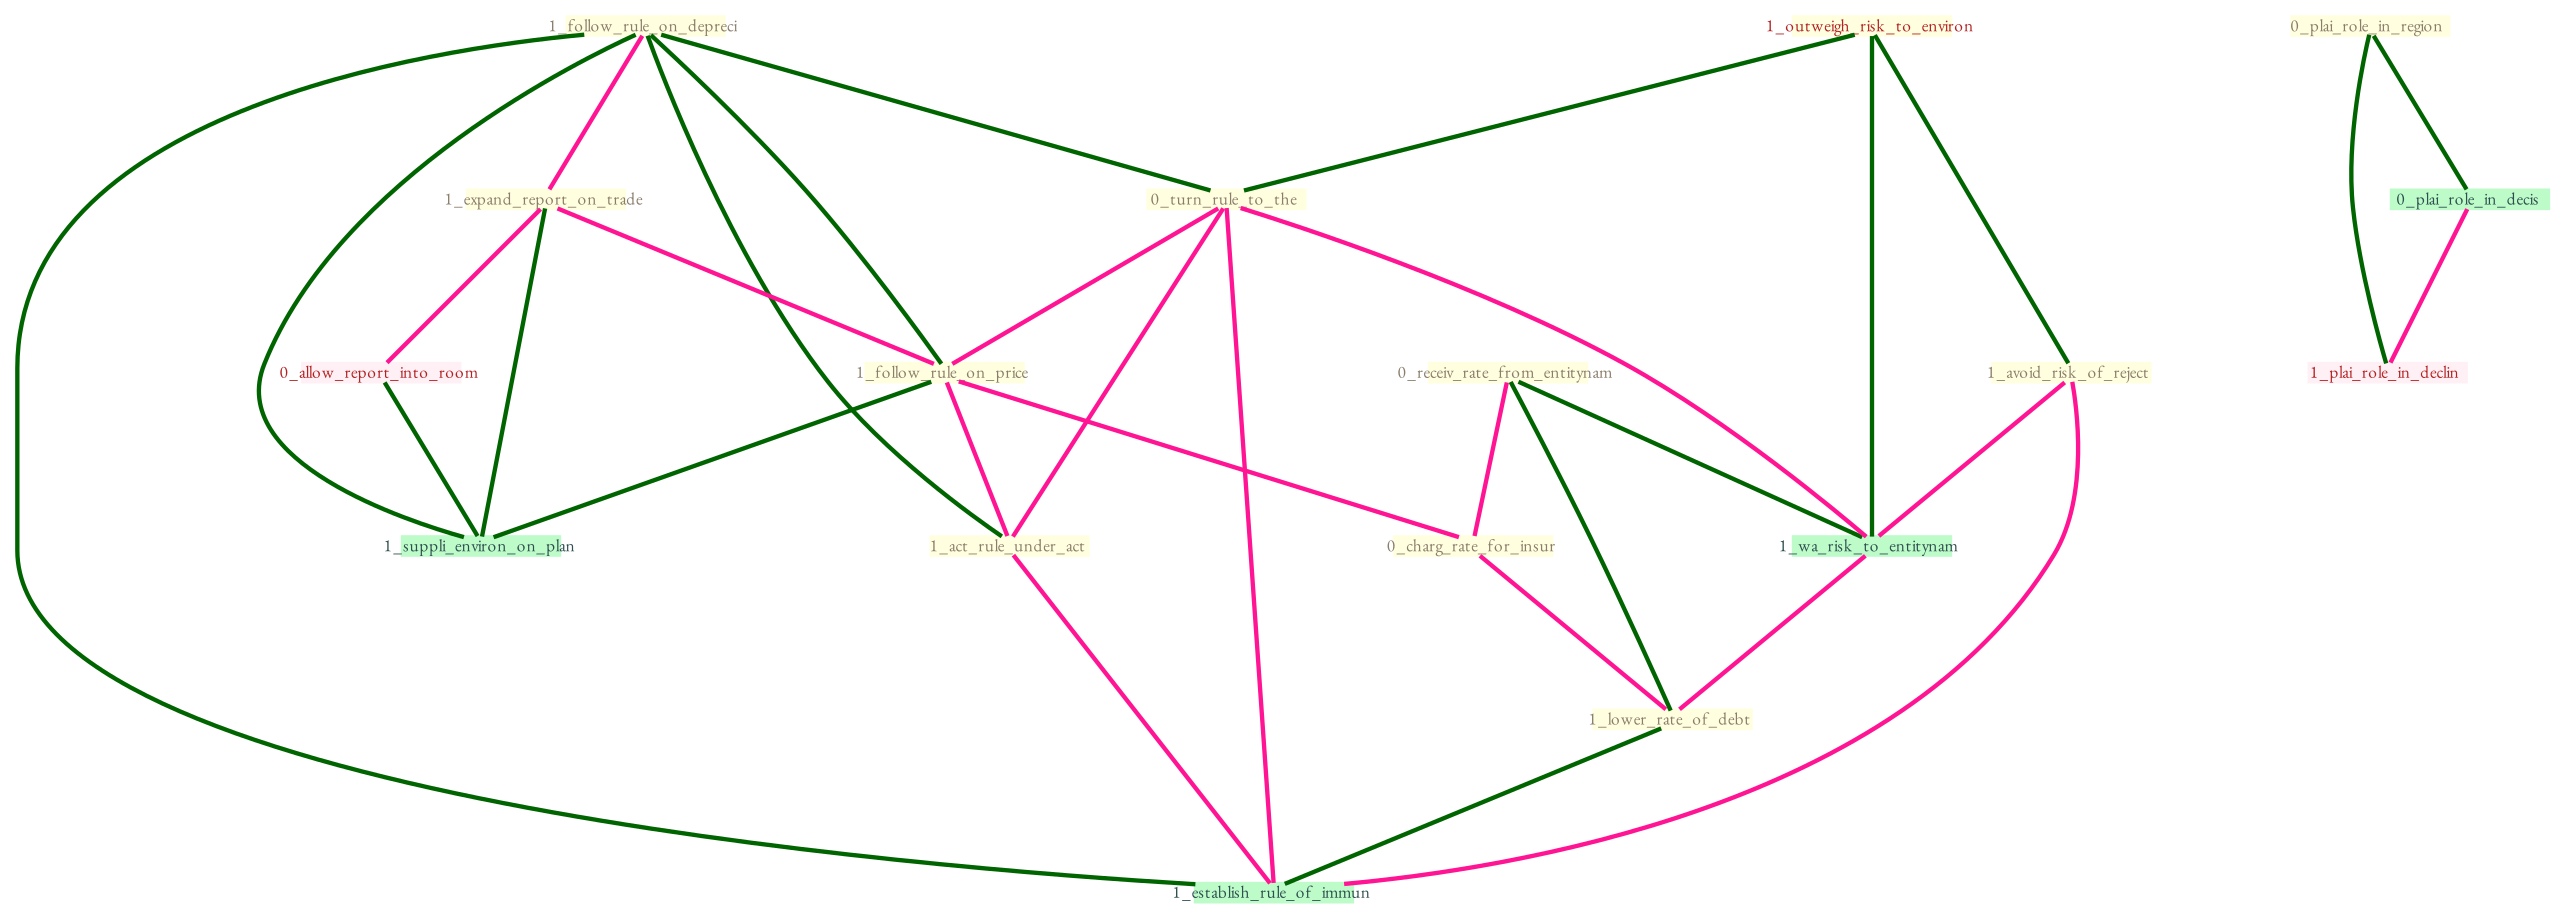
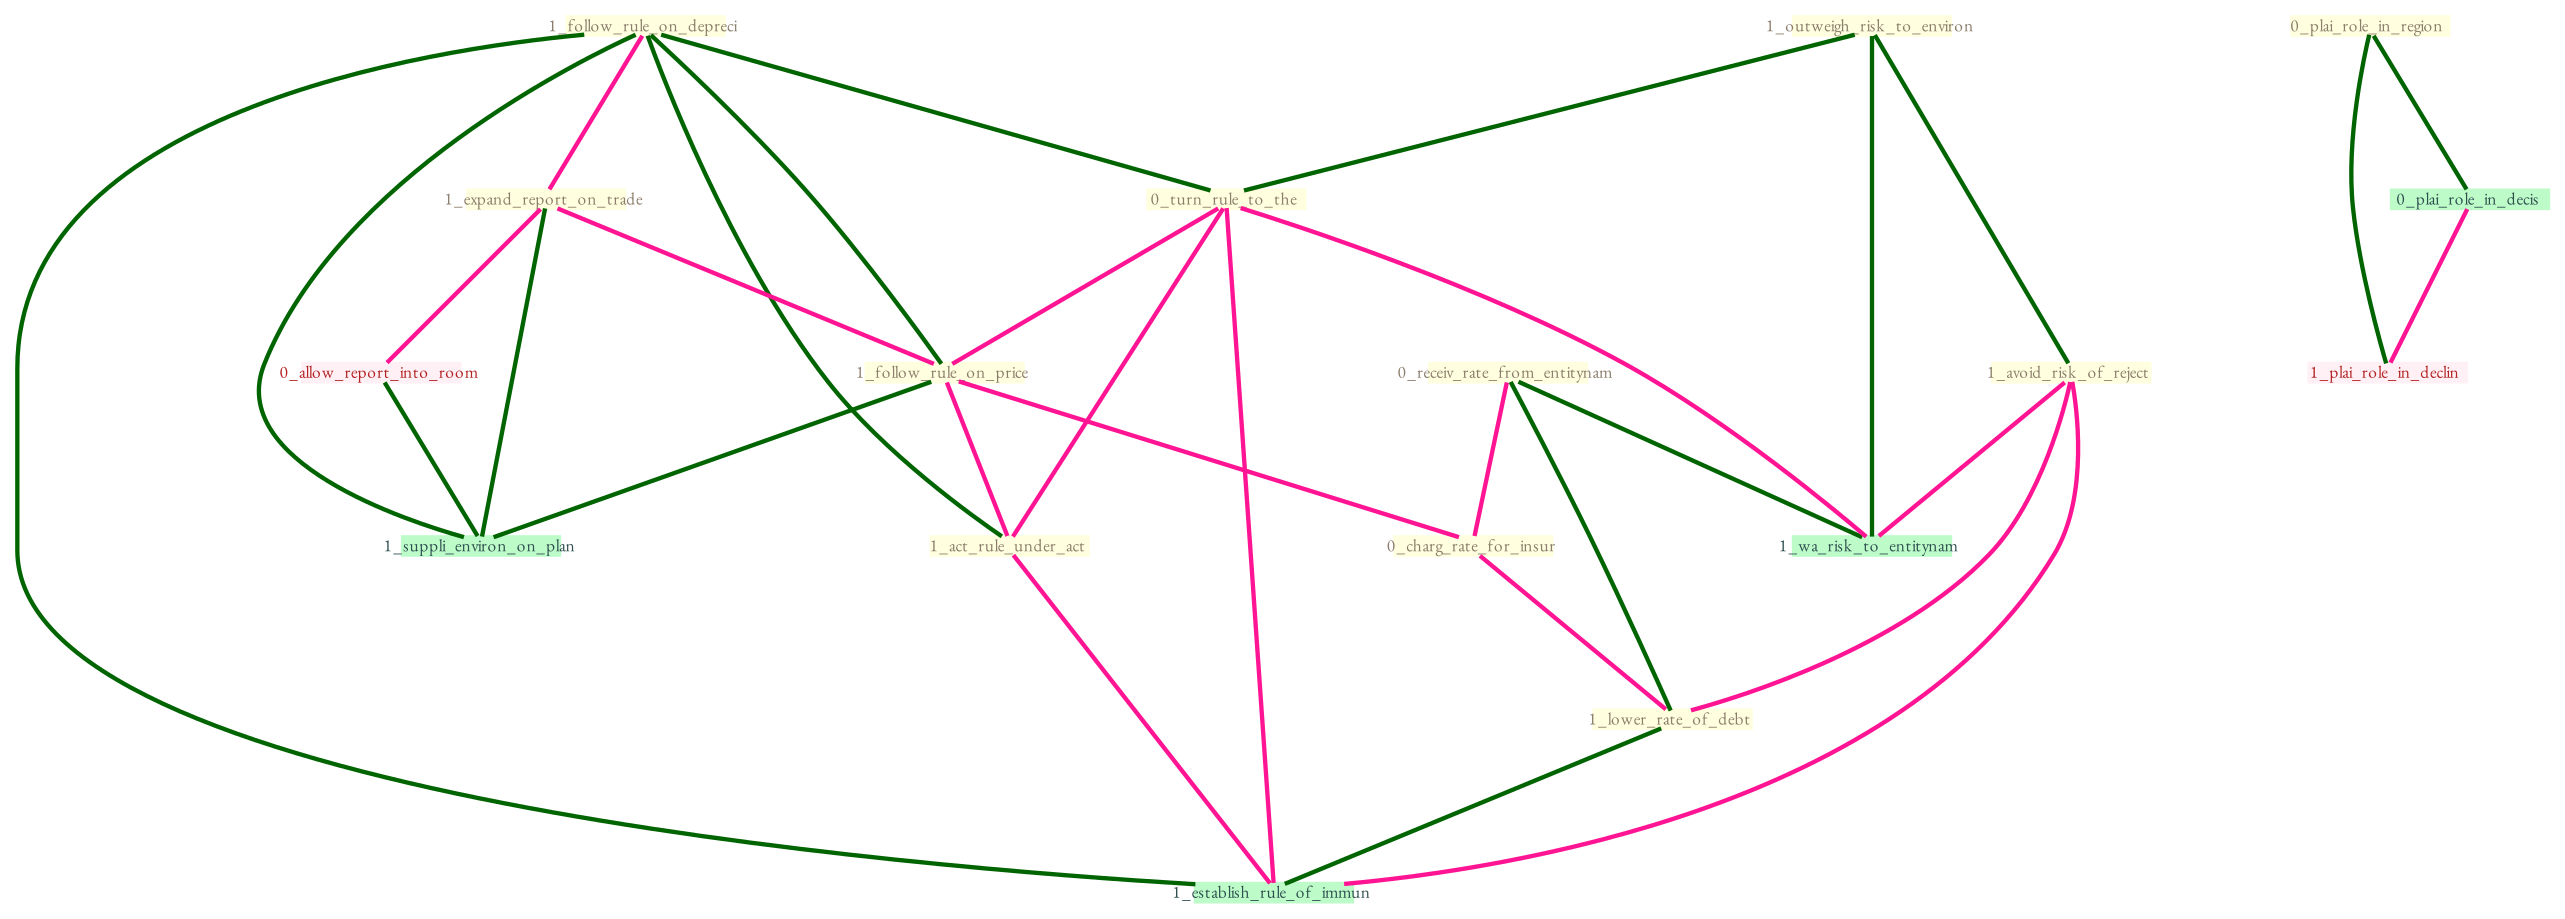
node "1_outweigh_risk_to_environ": fontcolor #b22222 -> #8b7d6b
edge "1_wa_risk_to_entitynam" -- "1_lower_rate_of_debt": now "1_avoid_risk_of_reject" -- "1_lower_rate_of_debt"
